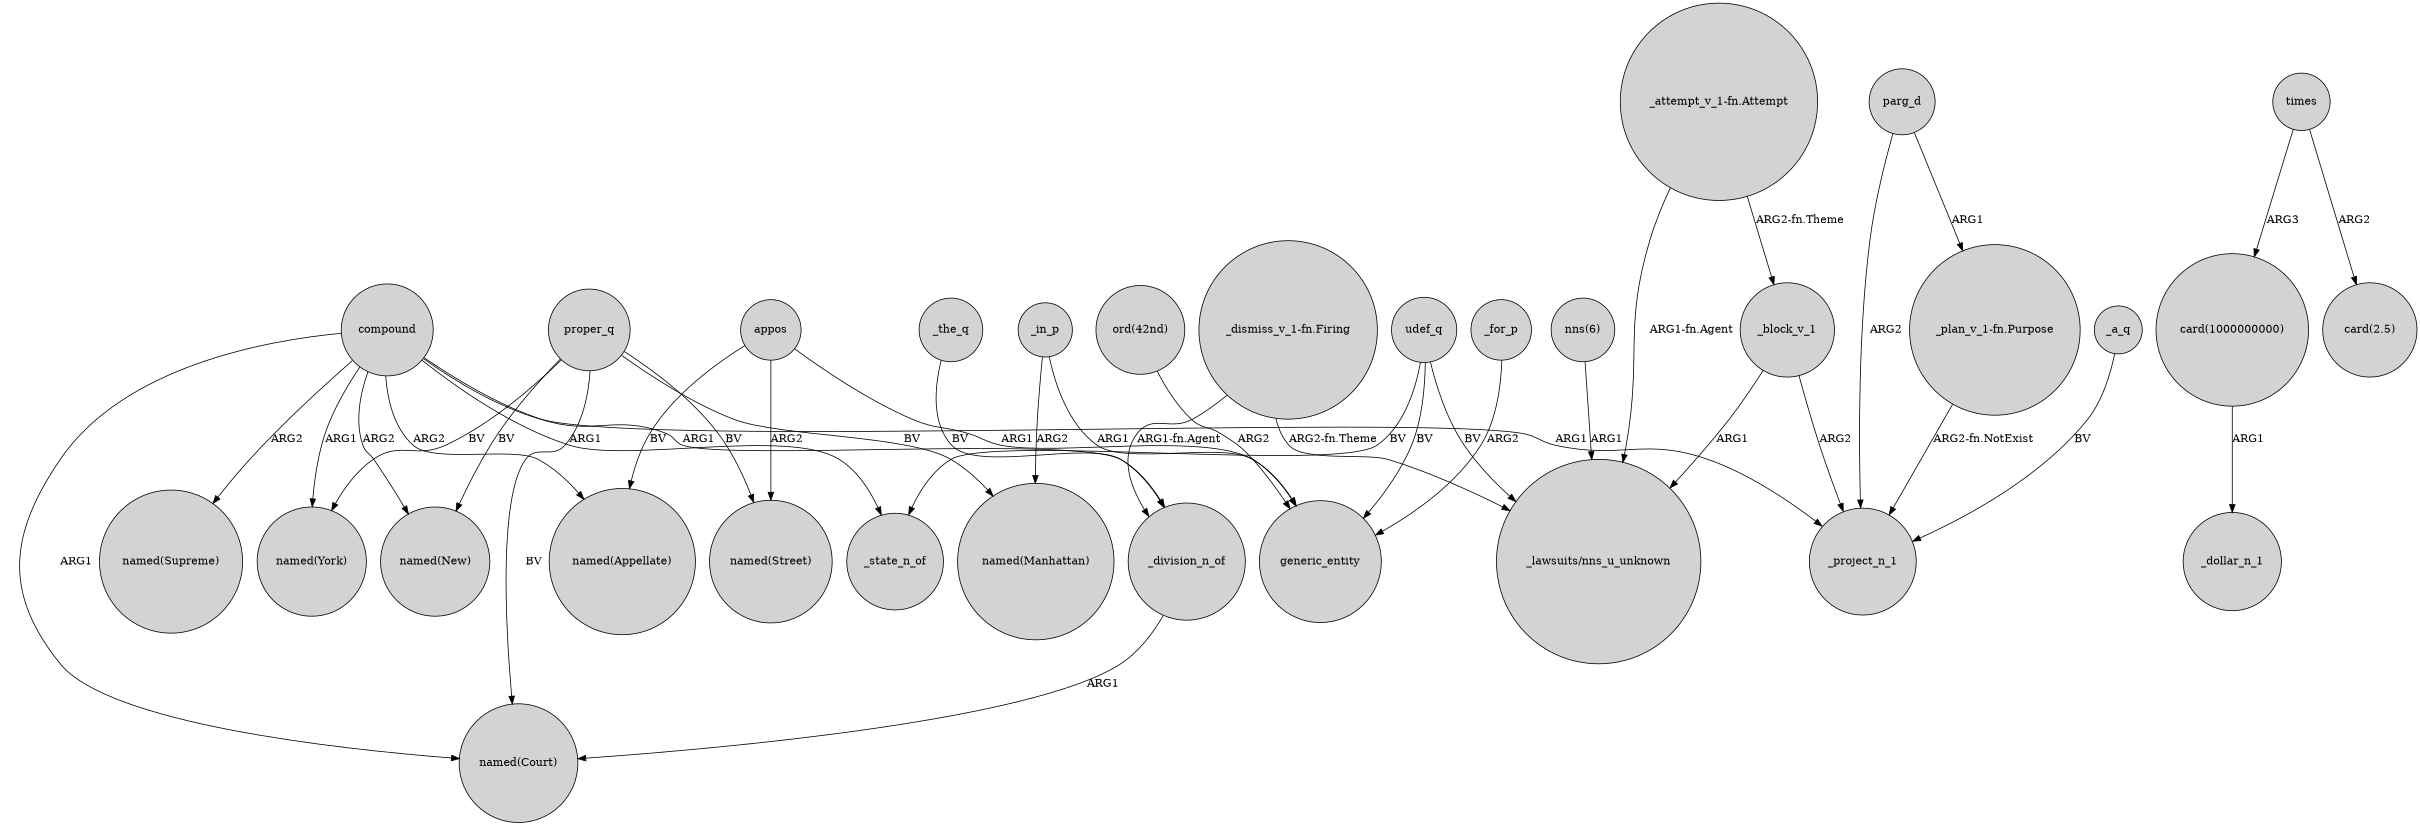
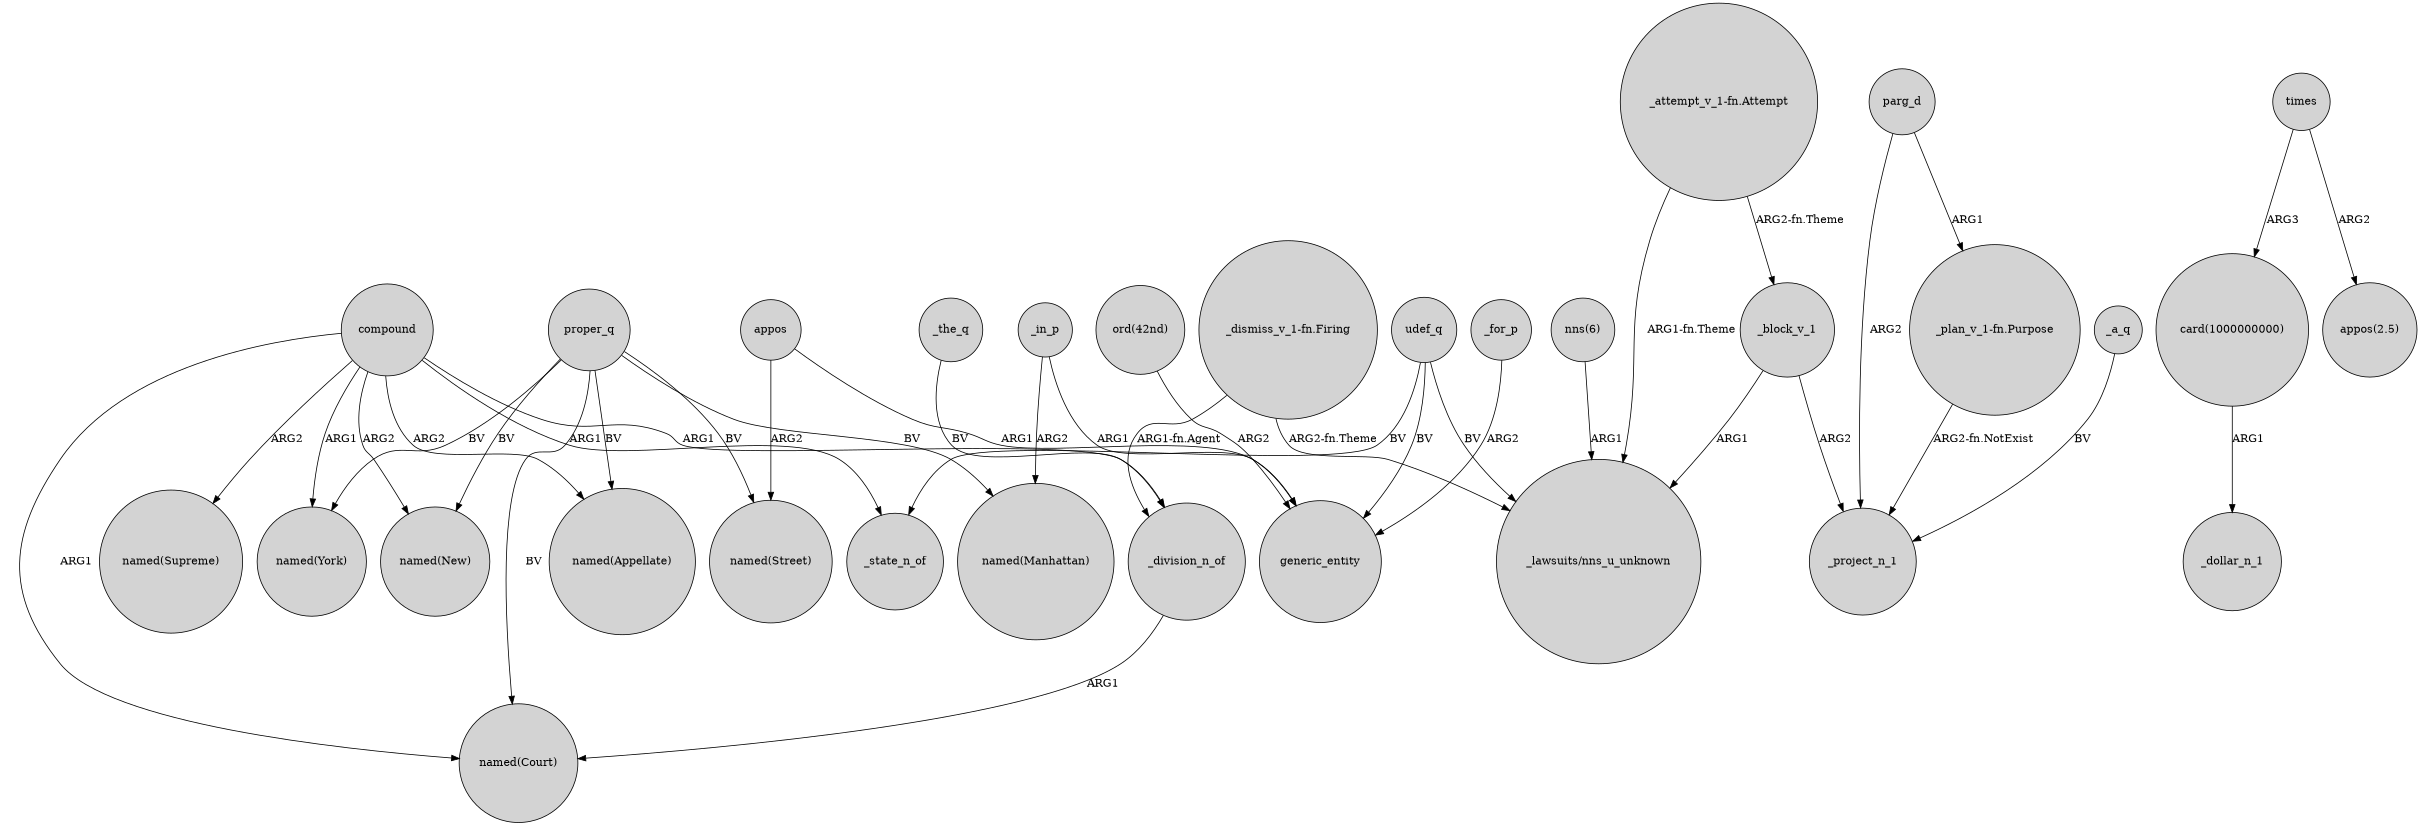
edge "_attempt_v_1-fn.Attempt" -> "_lawsuits/nns_u_unknown": label "ARG1-fn.Agent" -> "ARG1-fn.Theme"
node "card(2.5)": label "card(2.5)" -> "appos(2.5)"
edge "appos" -> "named(Appellate)": now "proper_q" -> "named(Appellate)"
edge "compound" -> "_project_n_1": removed, label "ARG1"
